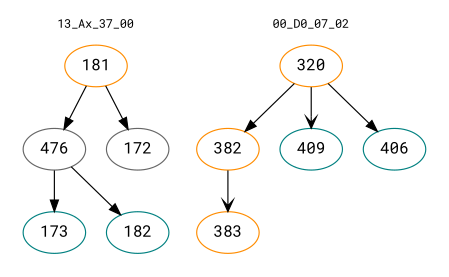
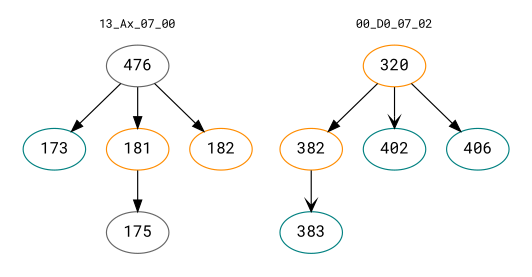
cluster "13_Ax_37_00": label "13_Ax_37_00" -> "13_Ax_07_00"
edge "181" -> "476": reversed
node "172": label "172" -> "175"
node "409": label "409" -> "402"
node "182": color teal -> darkorange
node "383": color darkorange -> teal
